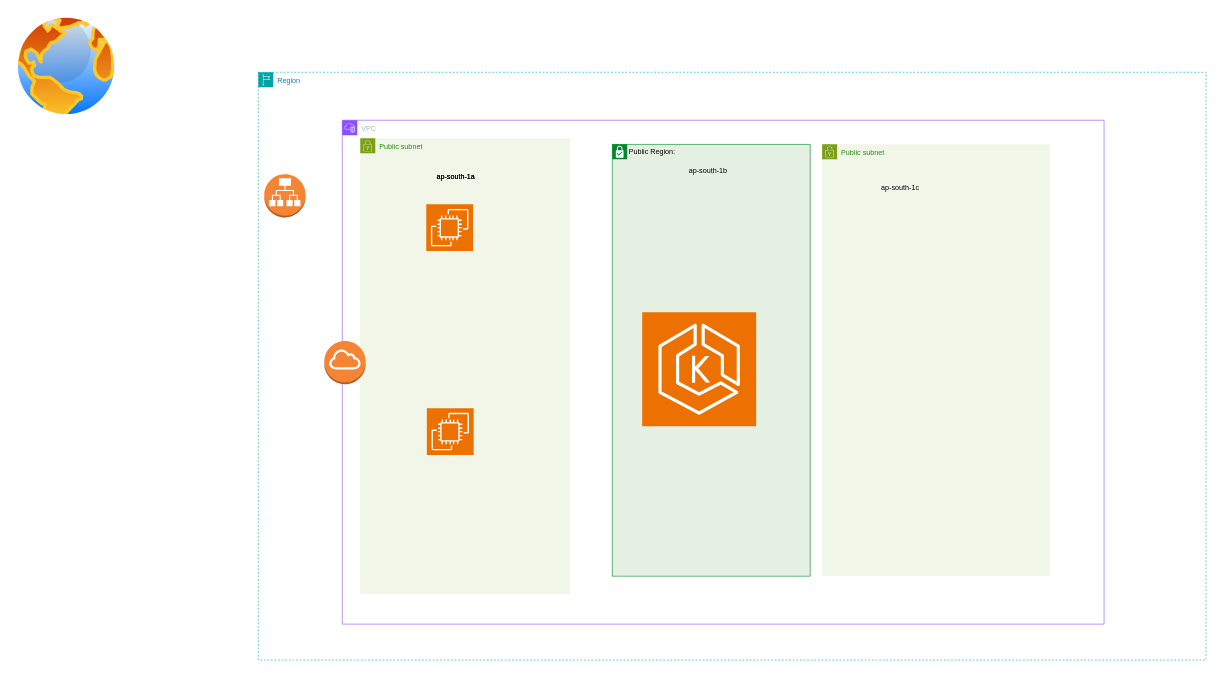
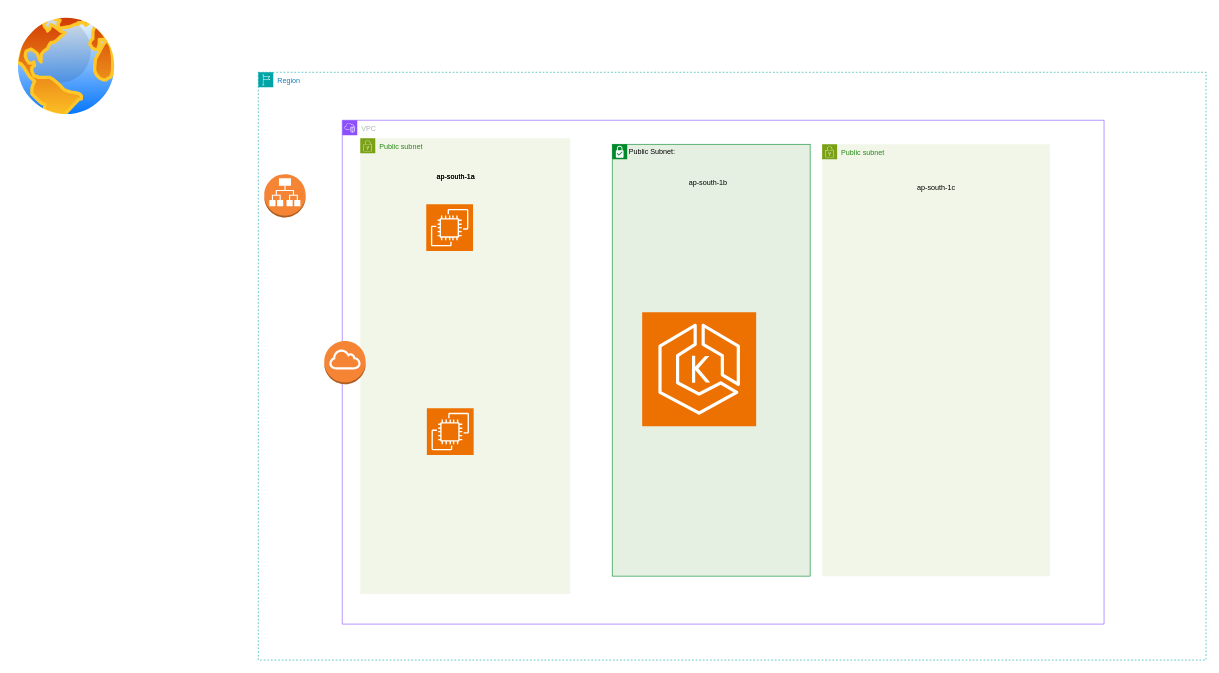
node "Public Region:": label "Public Region:" -> "Public Subnet:"
node "ap-south-1b": moved (708, 171) -> (708, 183)
node "ap-south-1c": moved (900, 188) -> (936, 188)
